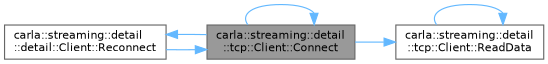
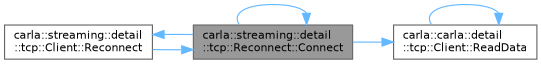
node "carla::streaming::detail ::detail::Client::Reconnect": label "carla::streaming::detail ::detail::Client::Reconnect" -> "carla::streaming::detail ::tcp::Client::Reconnect"
node "carla::streaming::detail ::tcp::Client::Connect": label "carla::streaming::detail ::tcp::Client::Connect" -> "carla::streaming::detail ::tcp::Reconnect::Connect"
node "carla::streaming::detail ::tcp::Client::ReadData": label "carla::streaming::detail ::tcp::Client::ReadData" -> "carla::carla::detail ::tcp::Client::ReadData"
